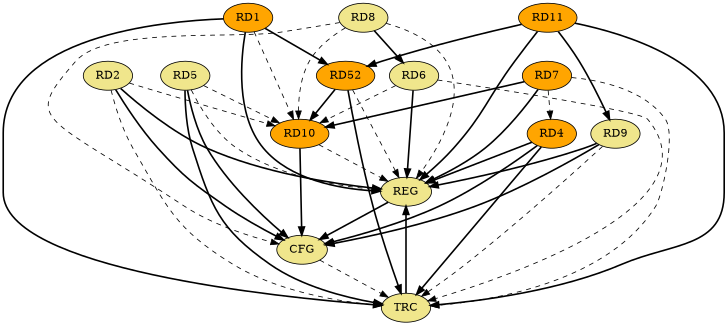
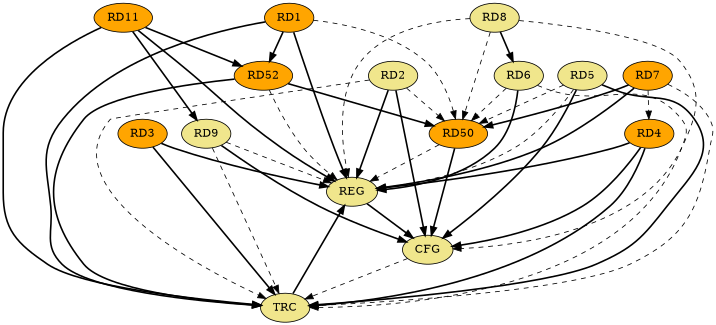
node "RD3": added
node "RD10": label "RD10" -> "RD50"
edge "RD9" -> "REG": style bold -> dashed
